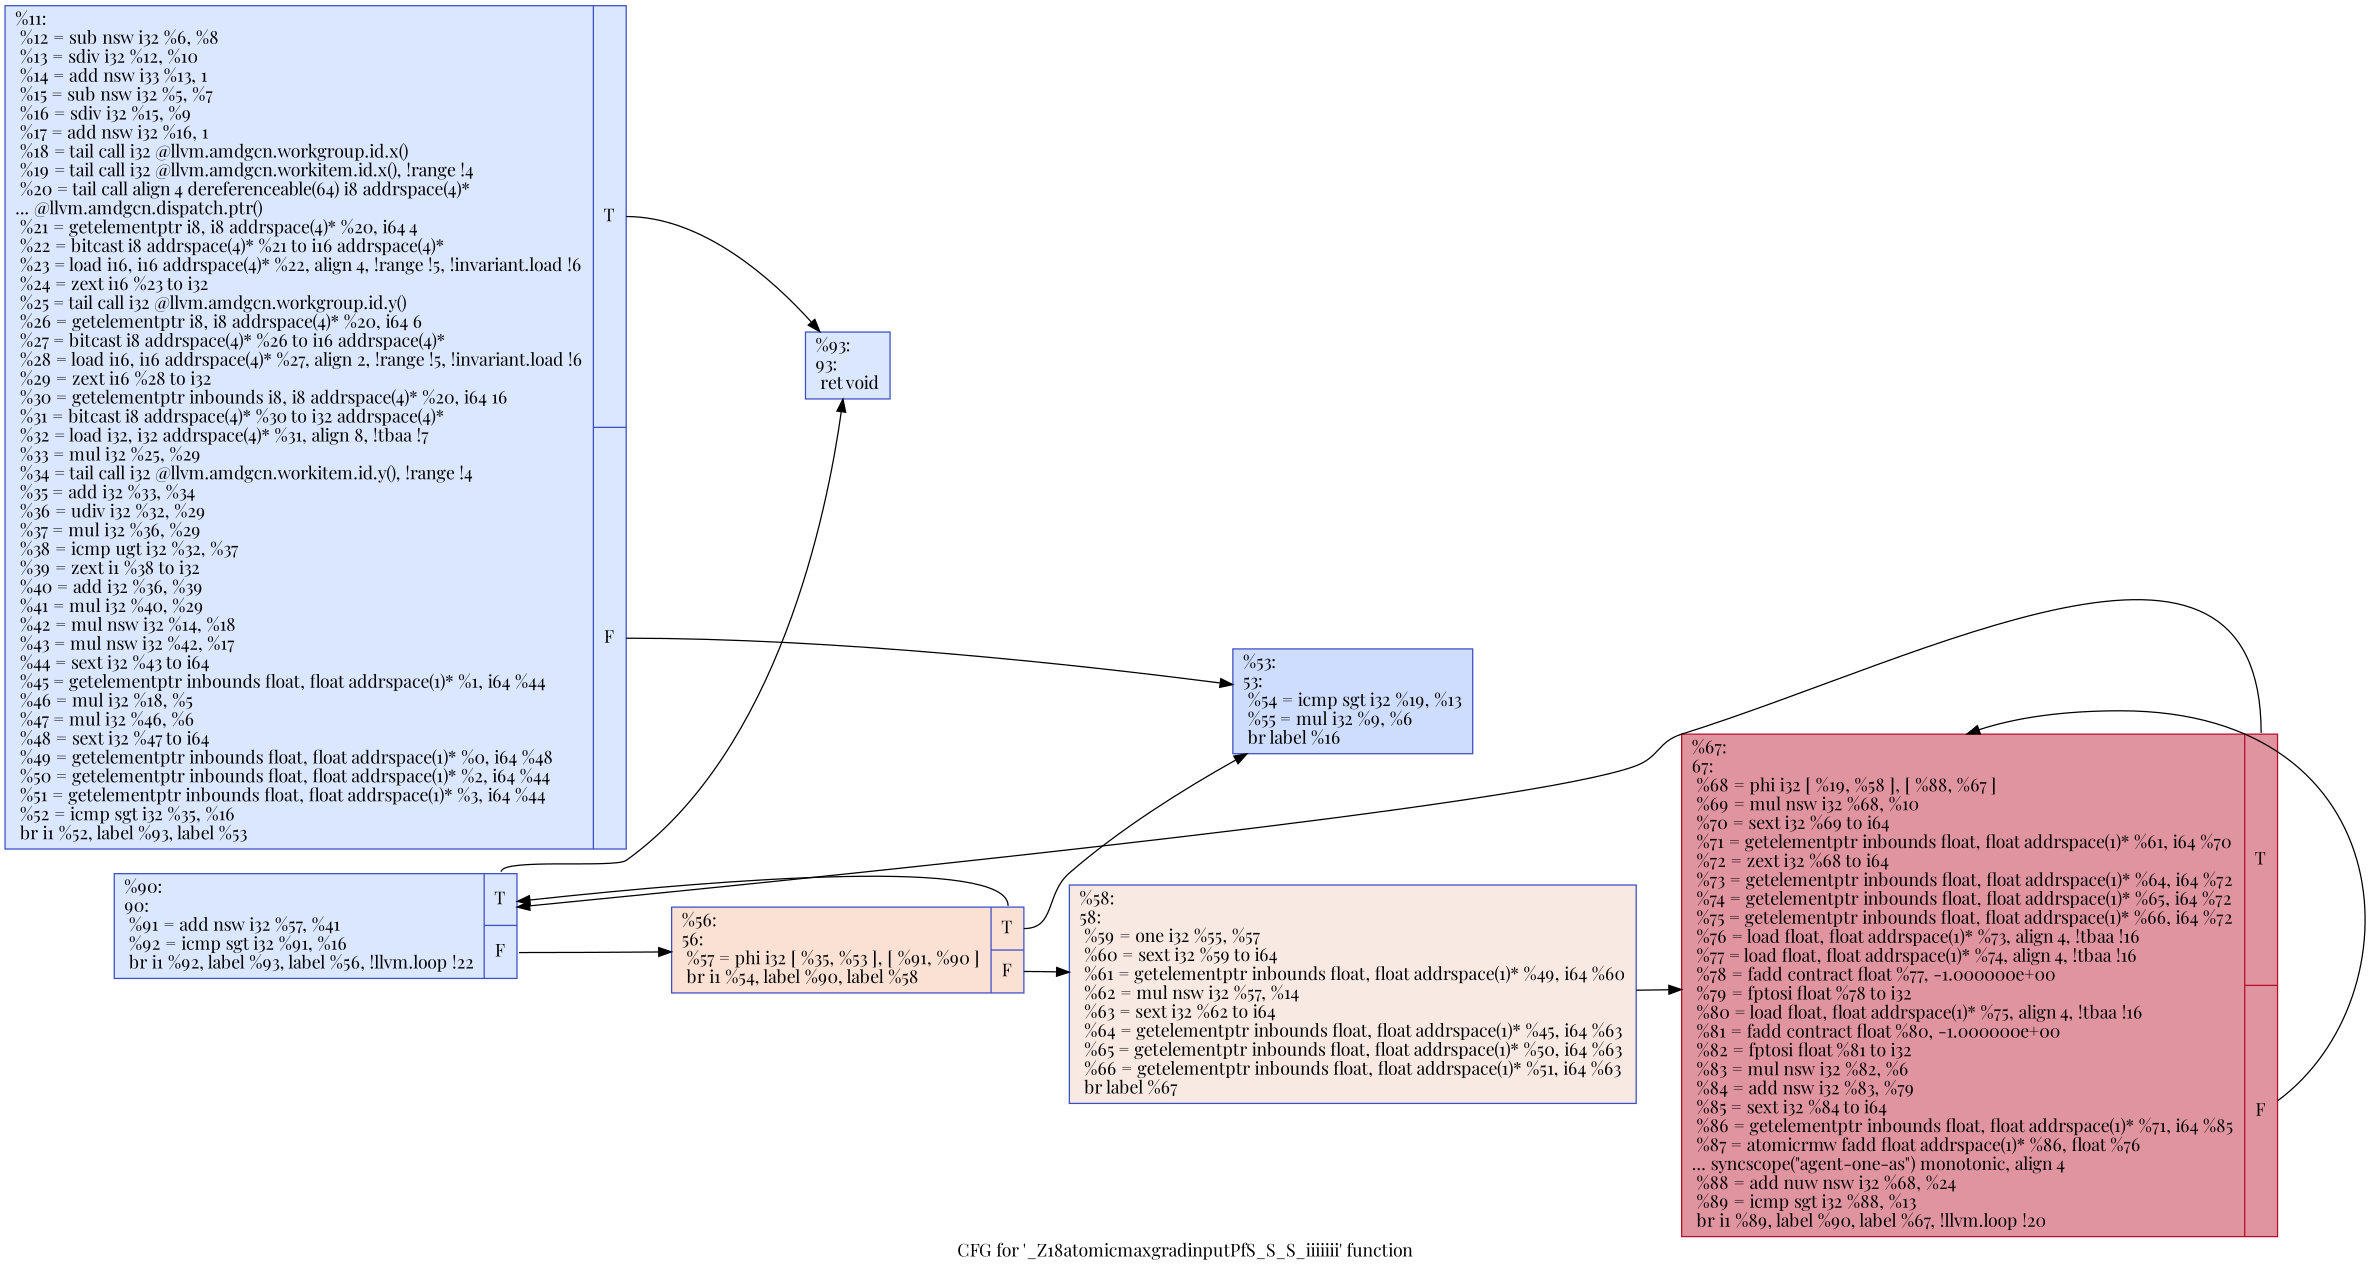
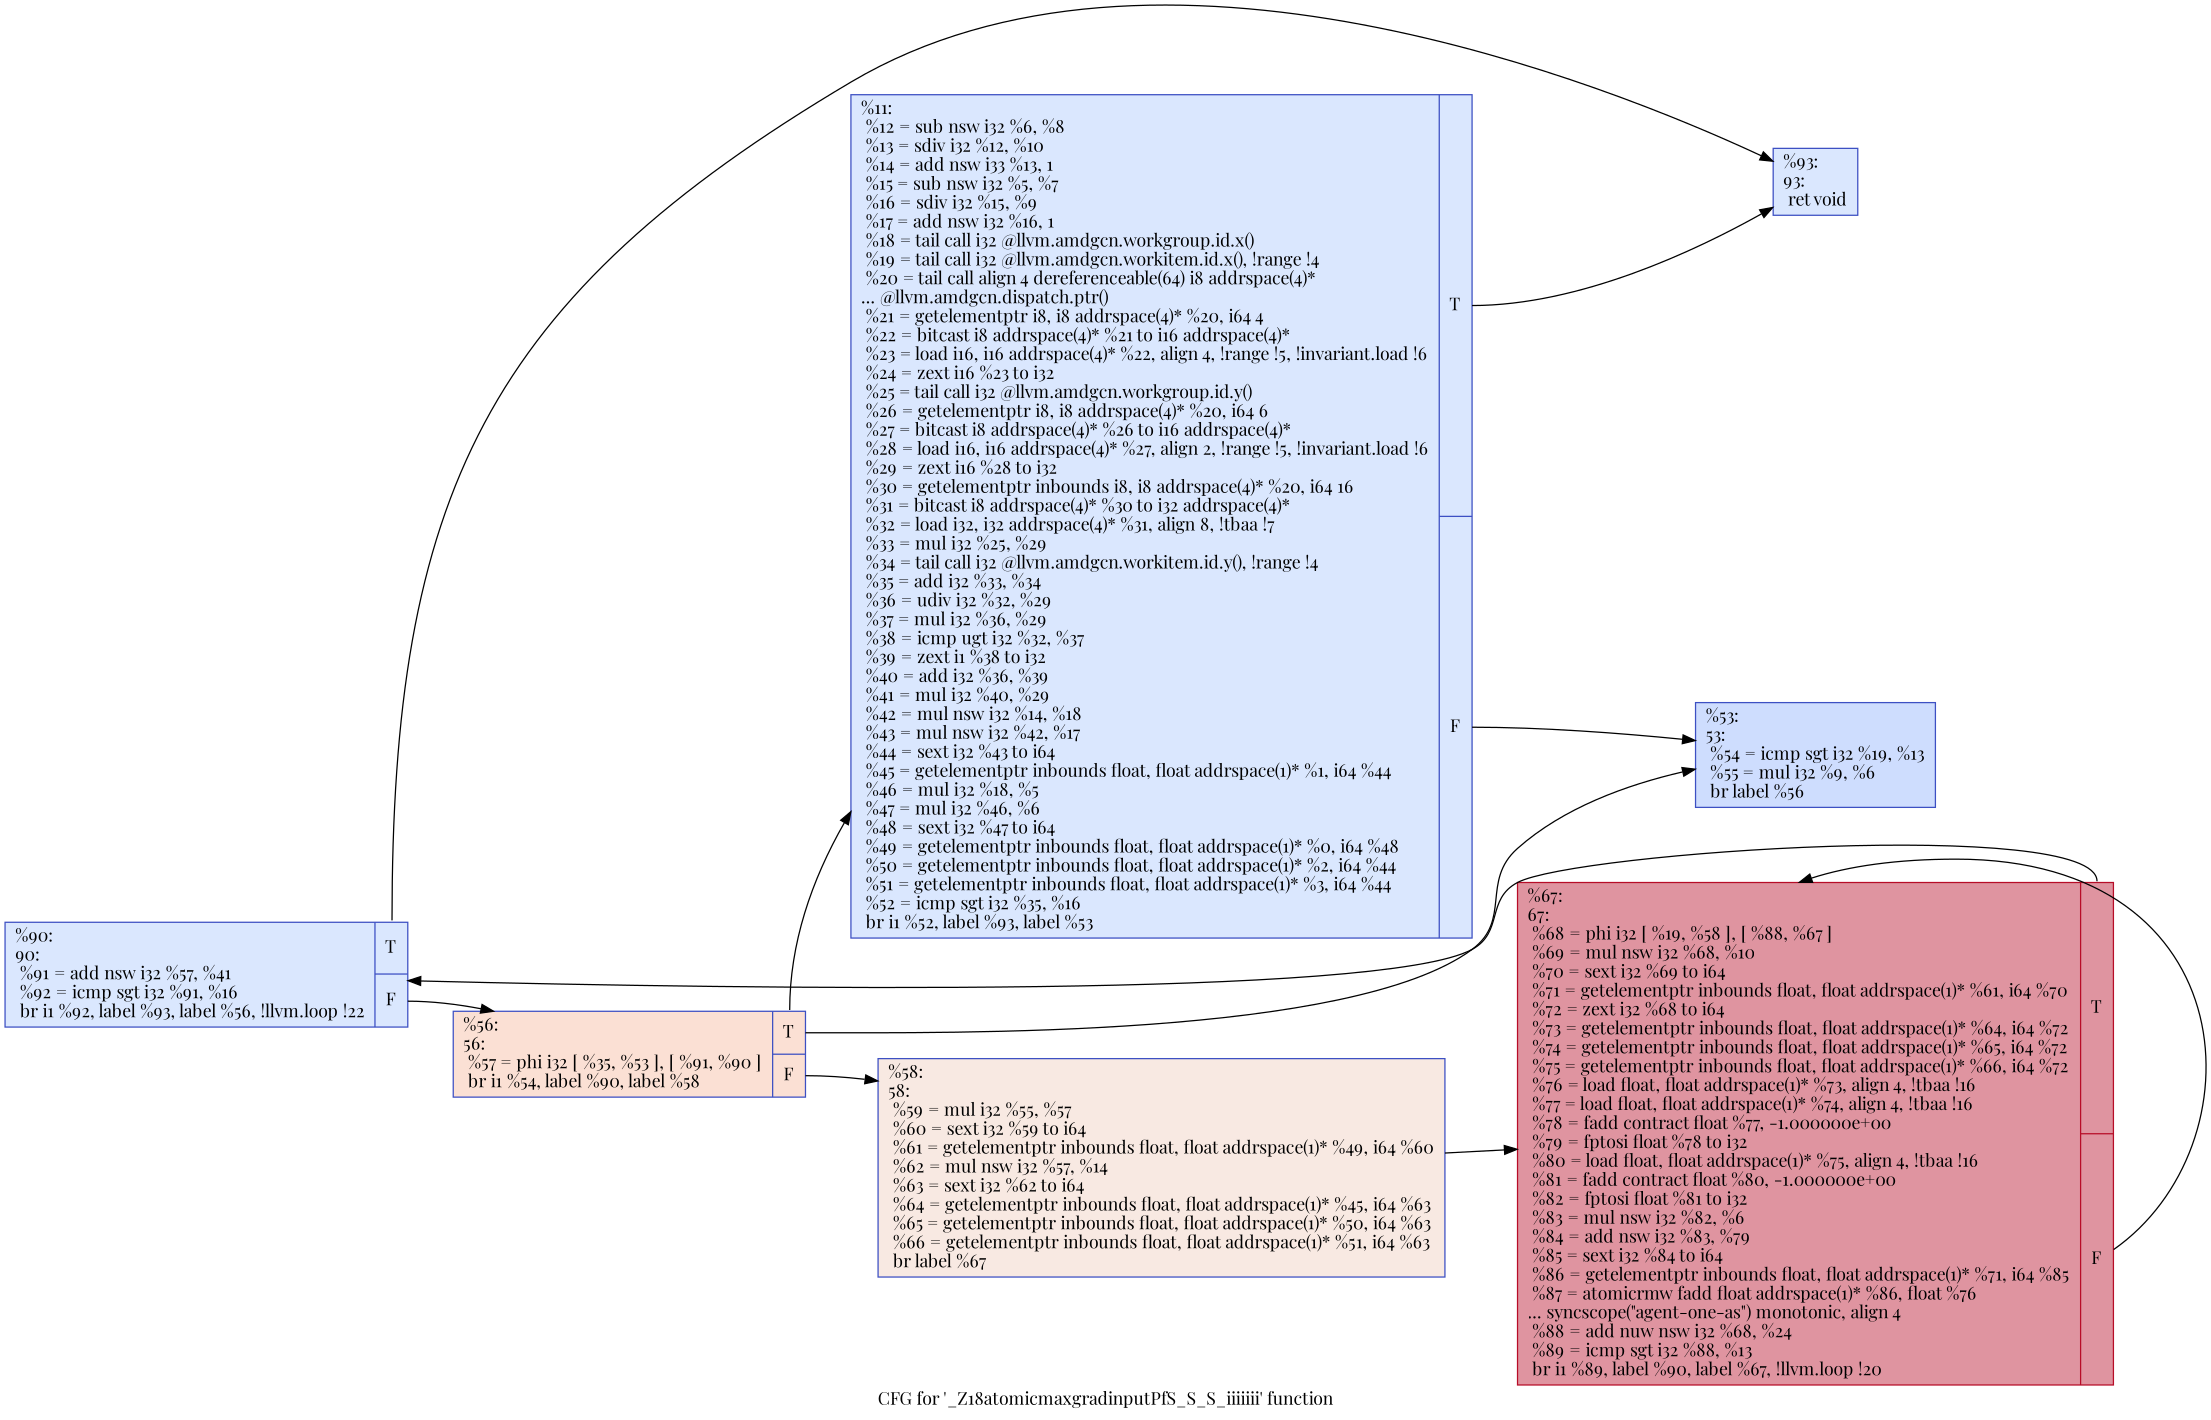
node "%53:": text "br label %16" -> "br label %56"
edge "%56:" -> "%90:": now "%56:" -> "%11:"
node "%58:": text "%59 = one i32 %55, %57" -> "%59 = mul i32 %55, %57"
